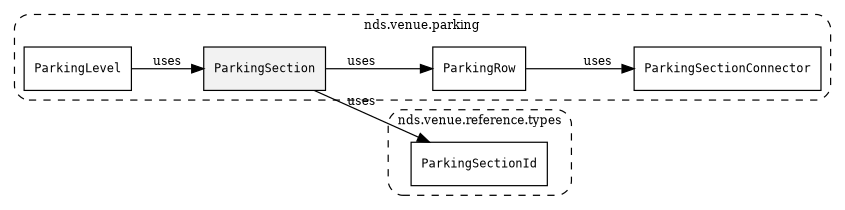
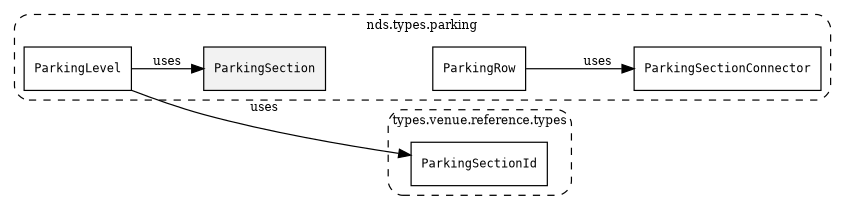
cluster "nds.venue.parking": label "nds.venue.parking" -> "nds.types.parking"
edge "ParkingSection" -> "ParkingRow": removed, label "uses"
edge "ParkingSection" -> "ParkingSectionId": now "ParkingLevel" -> "ParkingSectionId"
cluster "nds.venue.reference.types": label "nds.venue.reference.types" -> "types.venue.reference.types"
